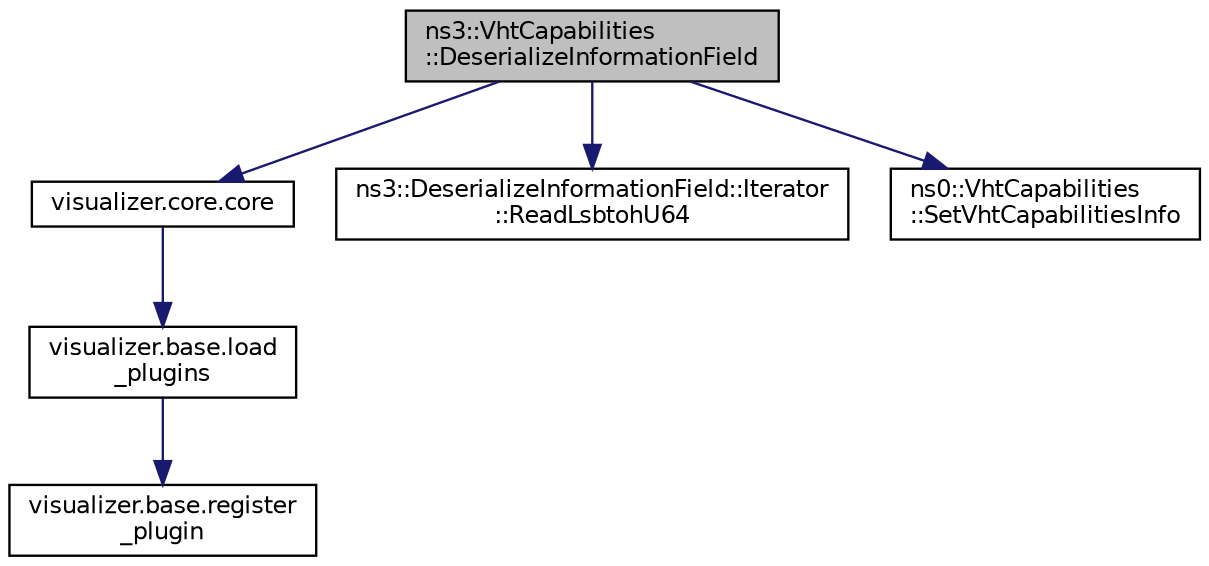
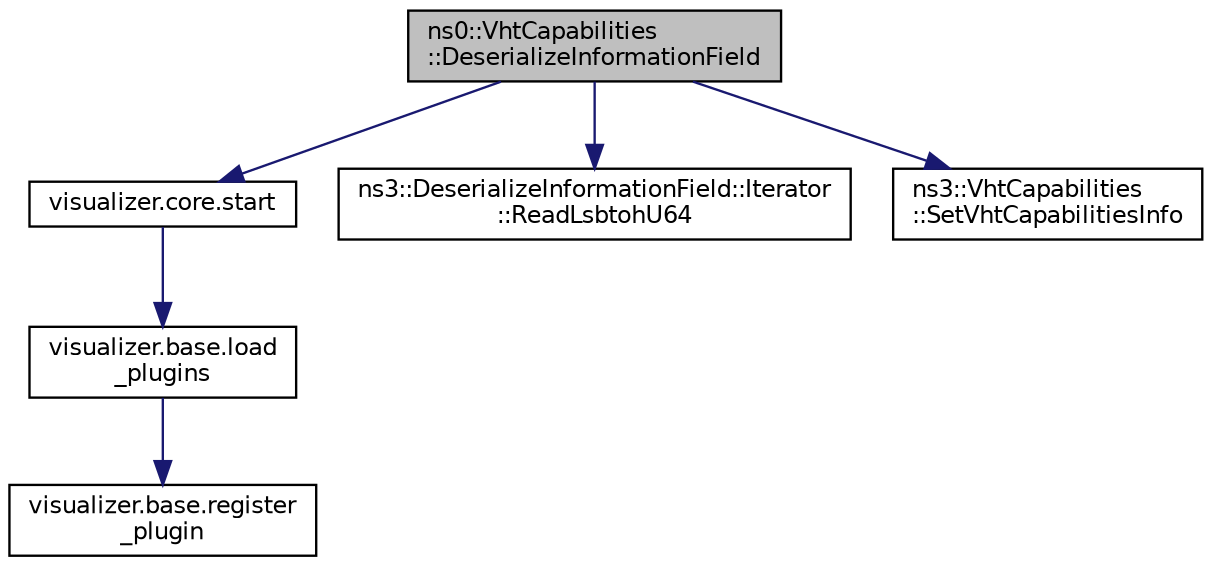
node "ns3::VhtCapabilities ::DeserializeInformationField": label "ns3::VhtCapabilities ::DeserializeInformationField" -> "ns0::VhtCapabilities ::DeserializeInformationField"
node "visualizer.core.core": label "visualizer.core.core" -> "visualizer.core.start"
node "ns0::VhtCapabilities ::SetVhtCapabilitiesInfo": label "ns0::VhtCapabilities ::SetVhtCapabilitiesInfo" -> "ns3::VhtCapabilities ::SetVhtCapabilitiesInfo"
